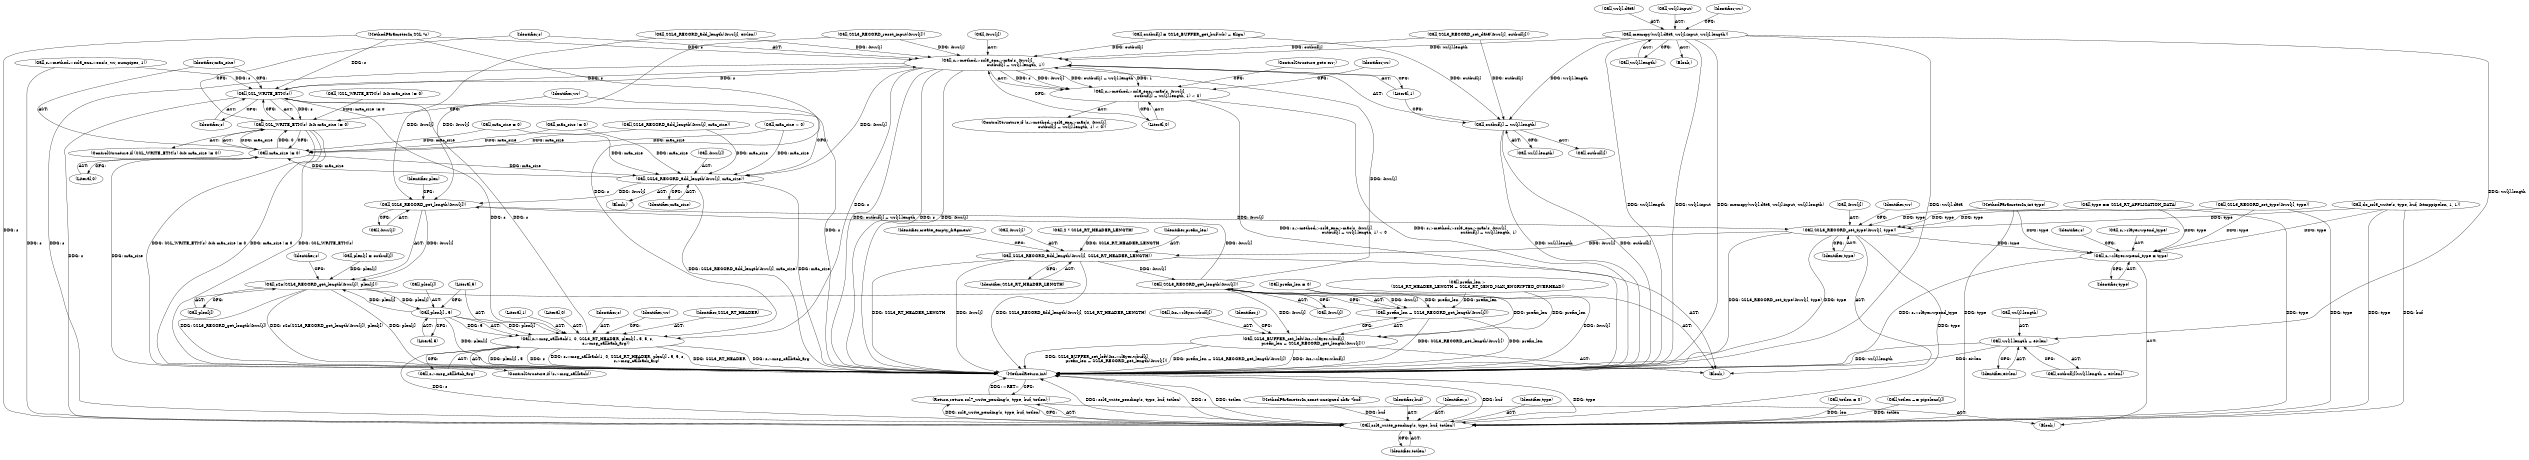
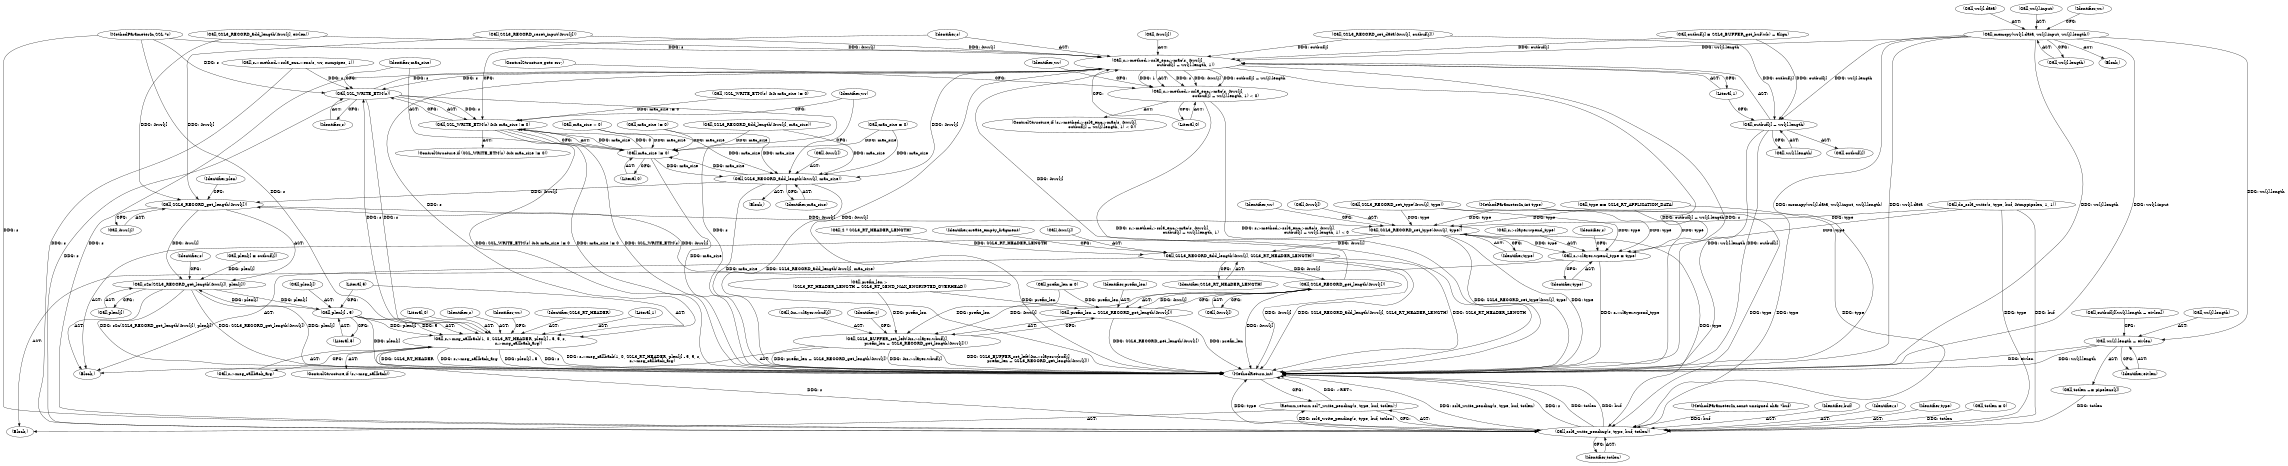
edge "(Identifier,prefix_len)" -> "(Call,SSL3_RECORD_add_length(&wr[j], SSL3_RT_HEADER_LENGTH))": now "(Identifier,prefix_len)" -> "(Call,prefix_len + SSL3_RECORD_get_length(&wr[j]))"
edge "(Call,wr[j].length + eivlen)" -> "(Call,outbuf[j][wr[j].length + eivlen])": now "(Call,wr[j].length + eivlen)" -> "(Call,totlen += pipelens[j])"
edge "(Call,totlen = 0)" -> "(Call,ssl3_write_pending(s, type, buf, totlen))": label "DDG: len" -> "DDG: totlen"
